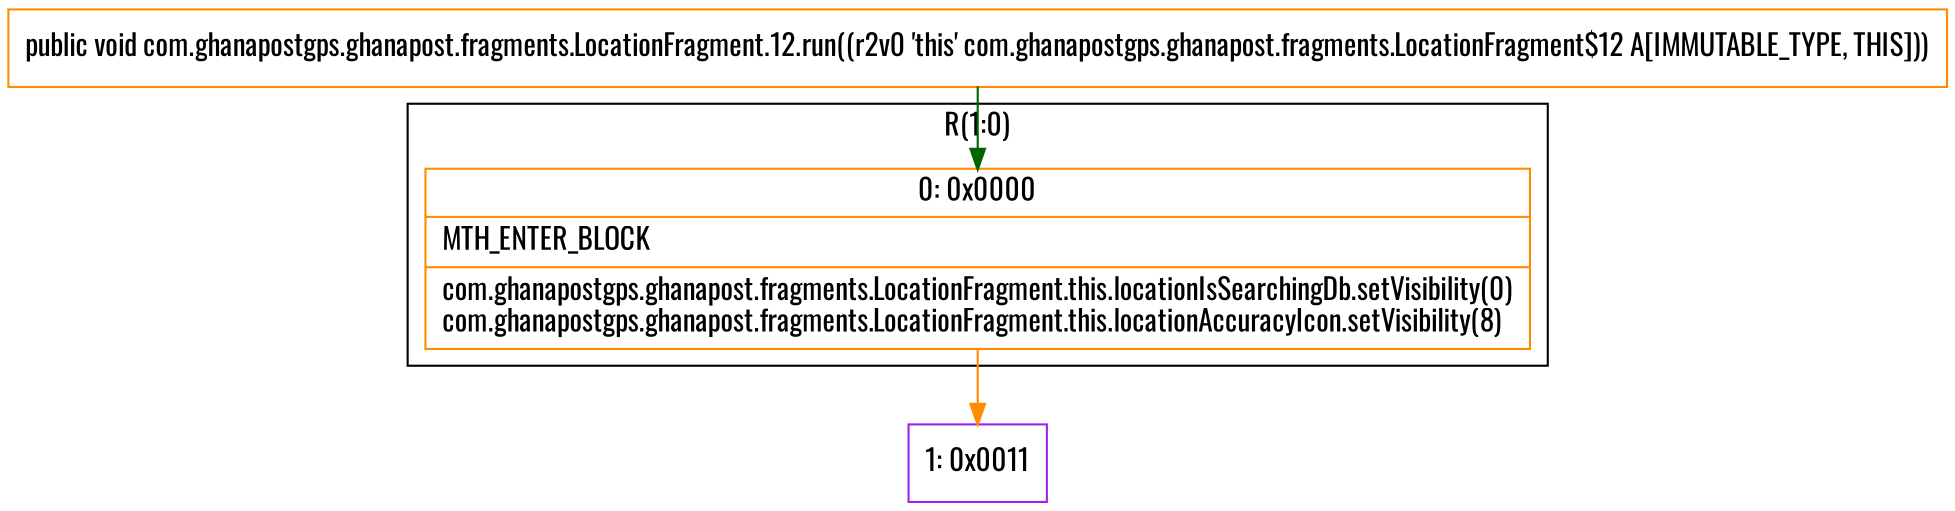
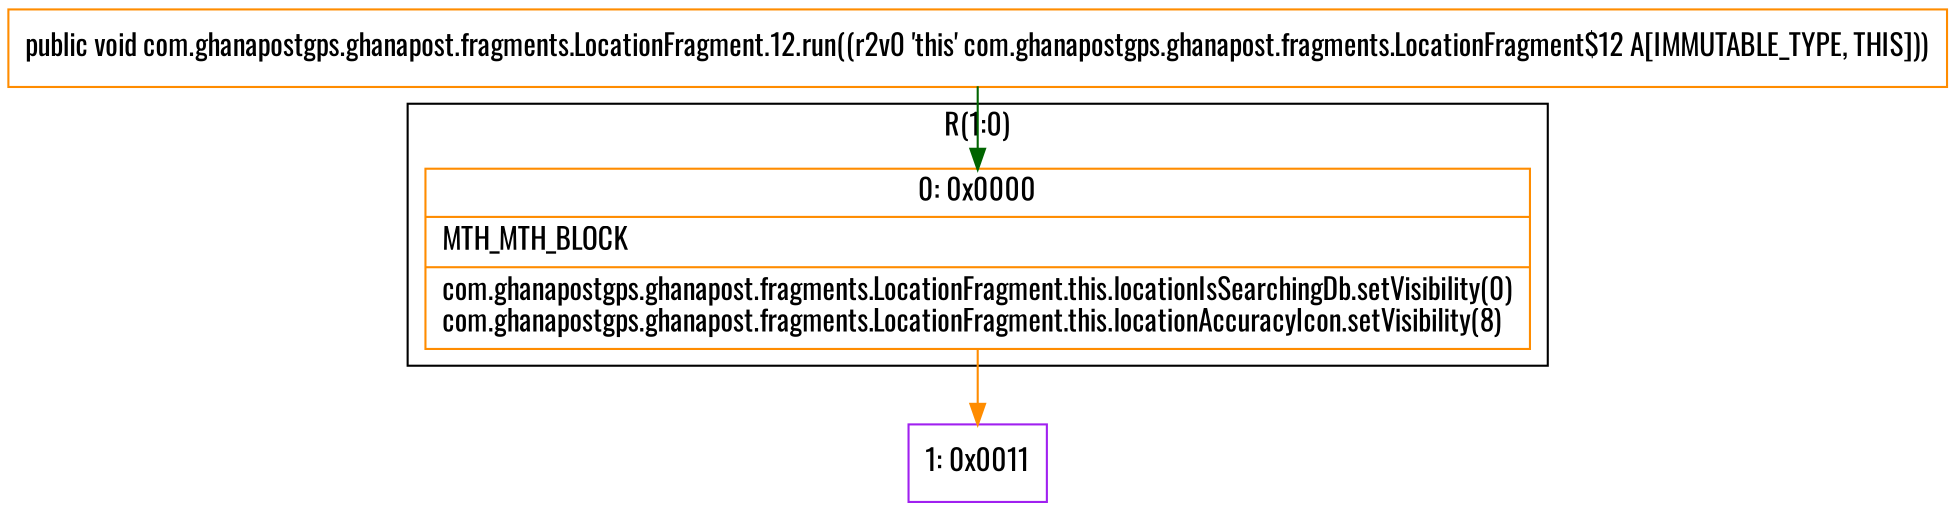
node "0: 0x0000": text "MTH_ENTER_BLOCK" -> "MTH_MTH_BLOCK"
